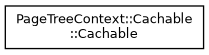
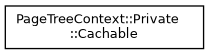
node "PageTreeContext::Cachable ::Cachable": label "PageTreeContext::Cachable ::Cachable" -> "PageTreeContext::Private ::Cachable"
